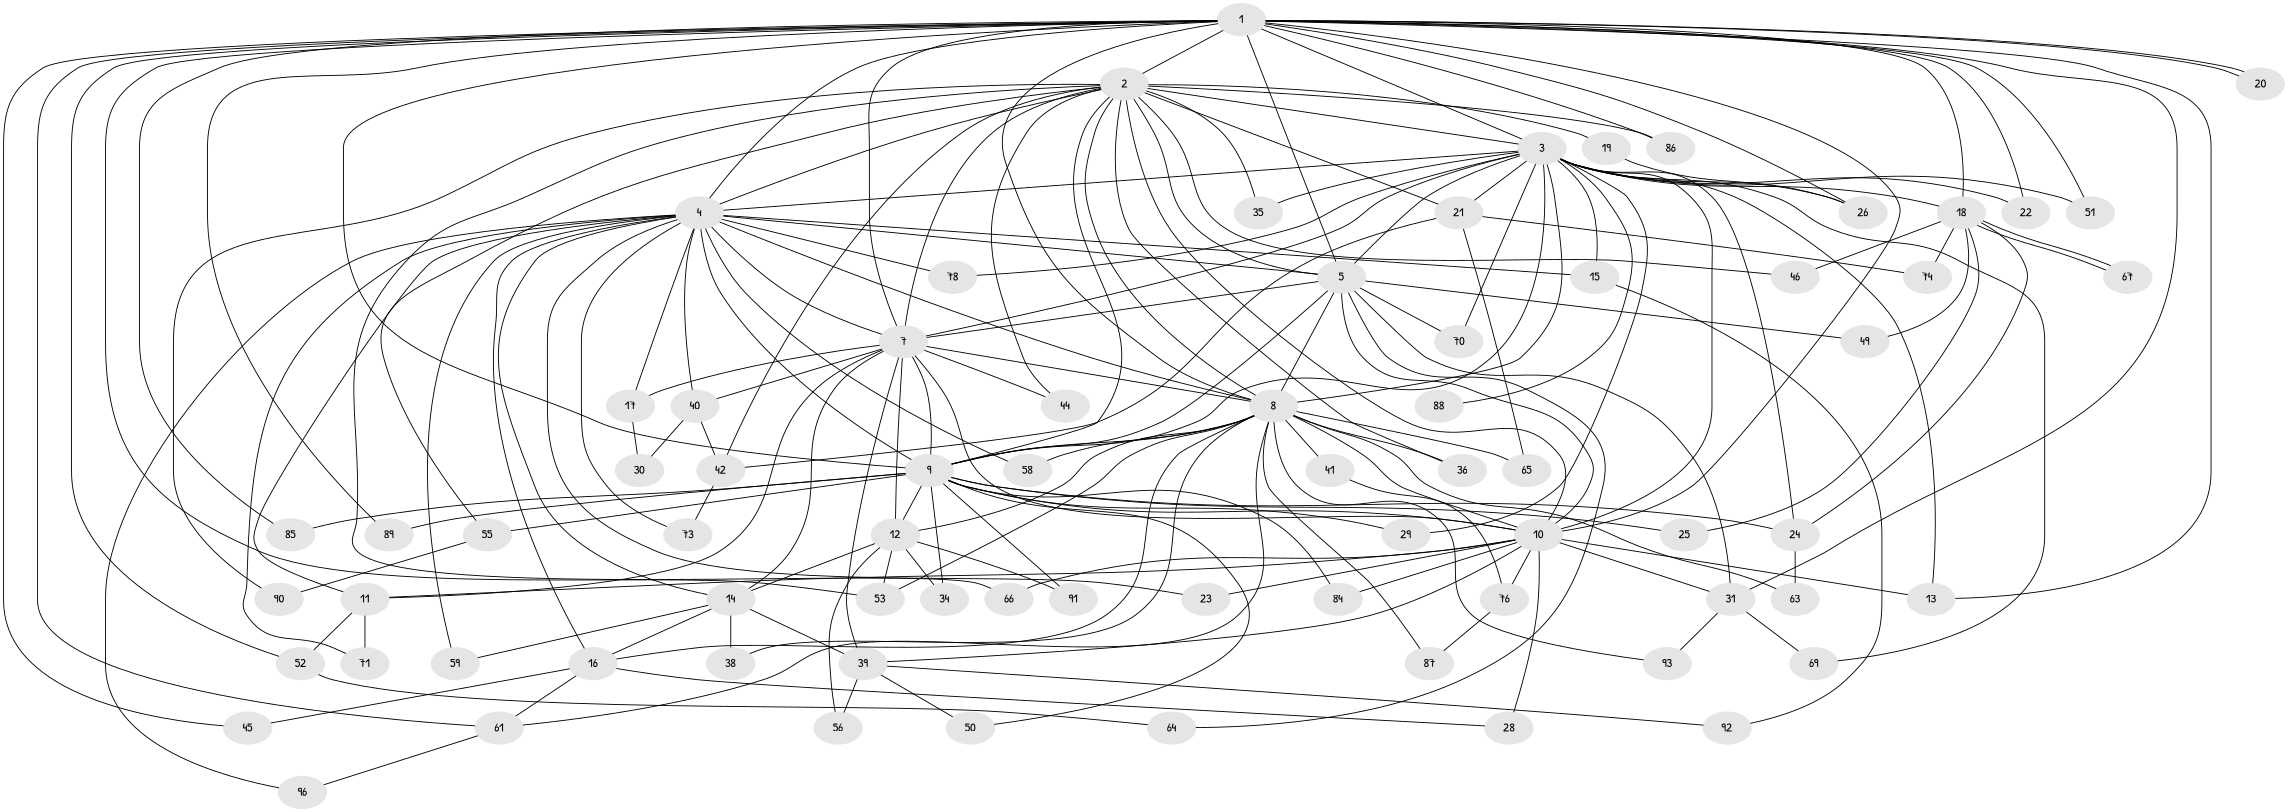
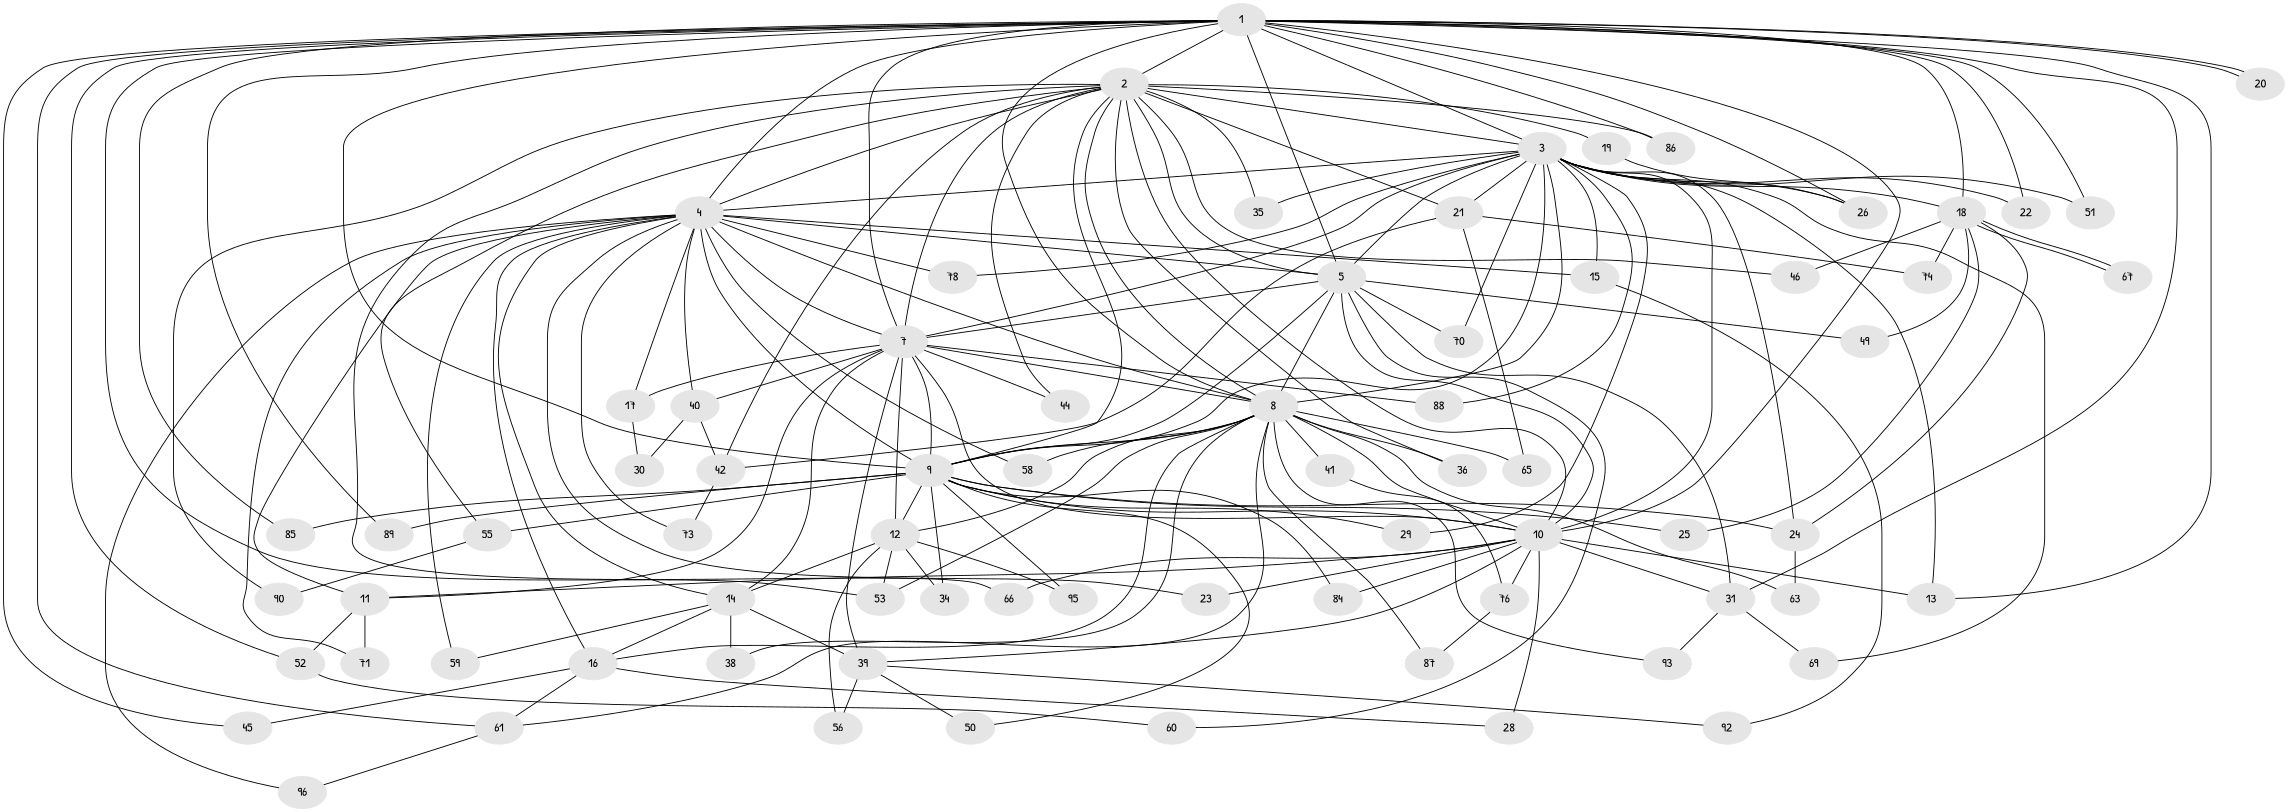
edge "7" -- "88": added
node "91": label "91" -> "95"
node "64": label "64" -> "60"
